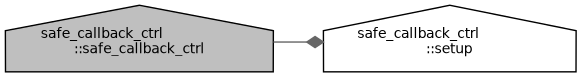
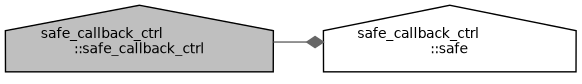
node "safe_callback_ctrl ::setup": label "safe_callback_ctrl ::setup" -> "safe_callback_ctrl ::safe"
